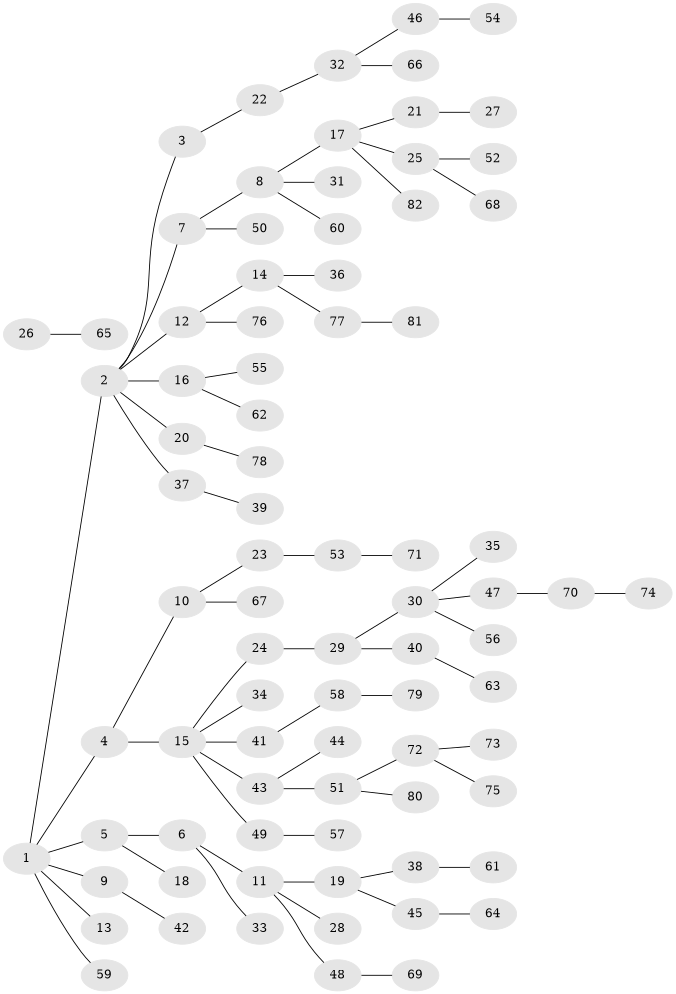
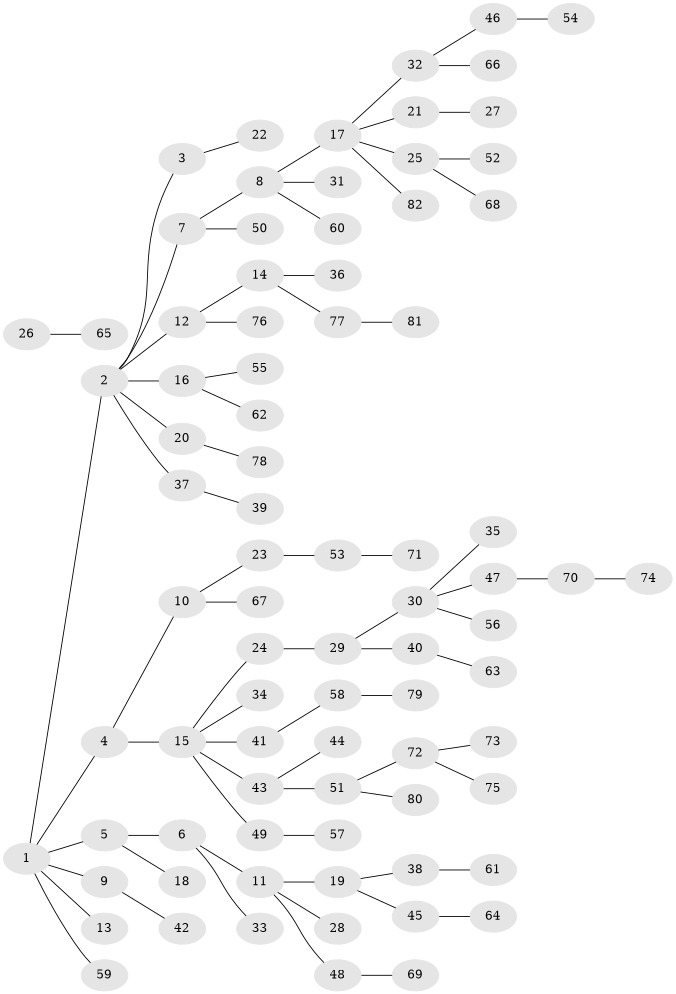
edge "32" -- "22": now "32" -- "17"
